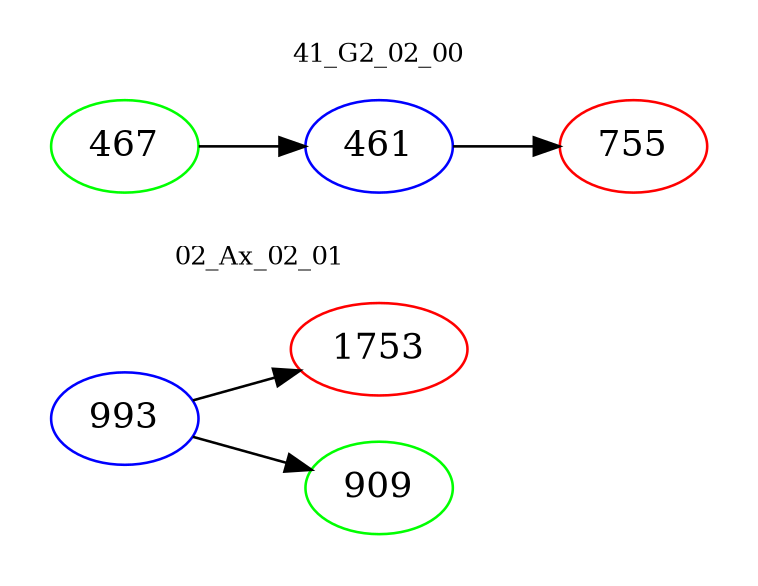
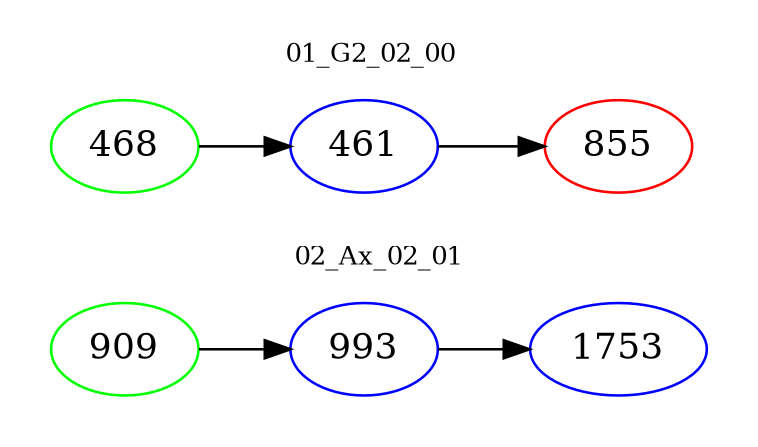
cluster "41_G2_02_00": label "41_G2_02_00" -> "01_G2_02_00"
node "467": label "467" -> "468"
node "755": label "755" -> "855"
node "1753": color red -> blue
edge "993" -> "909": reversed
